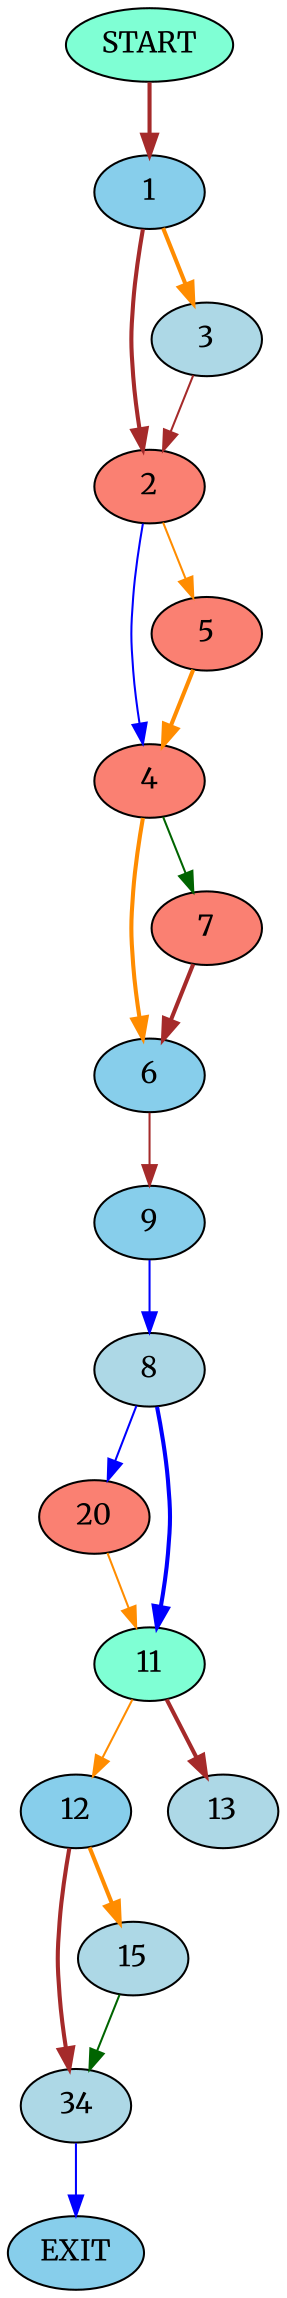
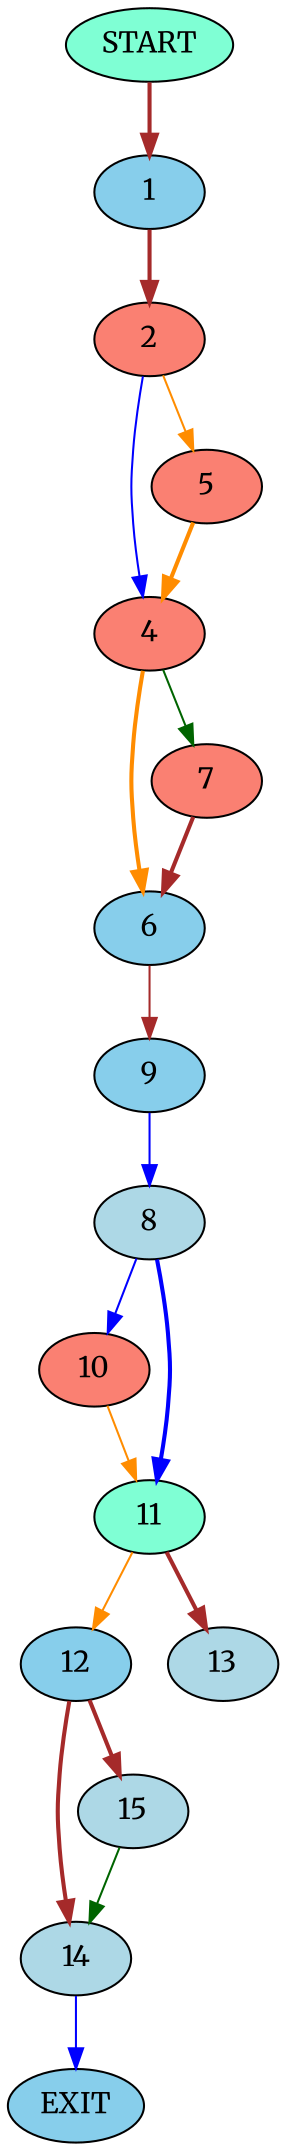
node "3": removed
node "20": label "20" -> "10"
edge "12" -> "15": color darkorange -> brown
node "34": label "34" -> "14"
